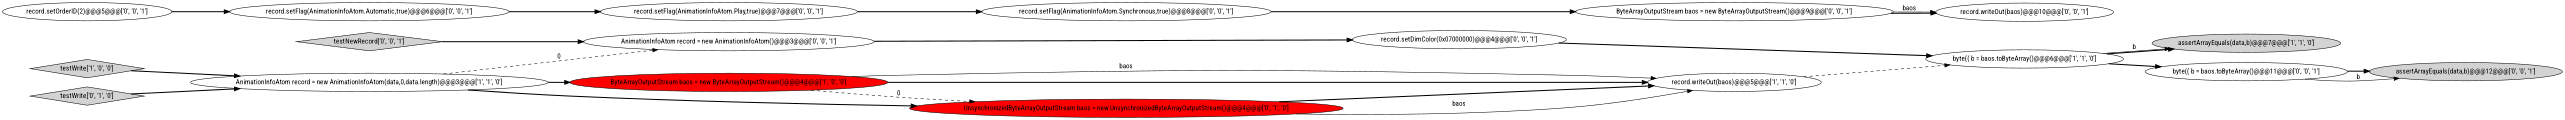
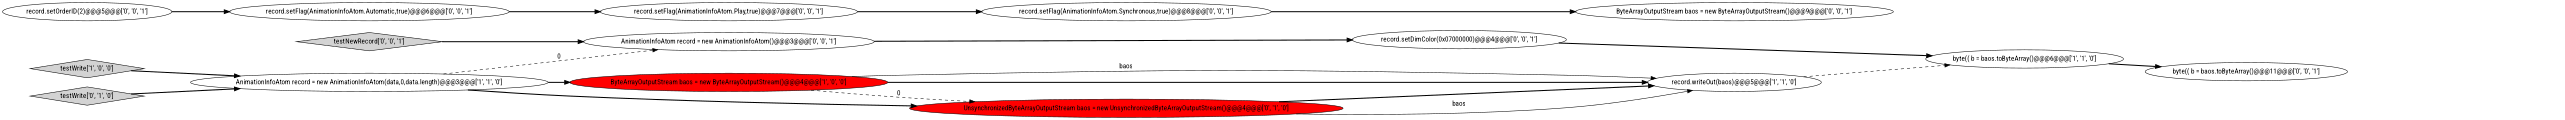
node "record.writeOut(baos)@@@10@@@['0', '0', '1']": removed
node "assertArrayEquals(data,b)@@@7@@@['1', '1', '0']": removed
node "assertArrayEquals(data,b)@@@12@@@['0', '0', '1']": removed
